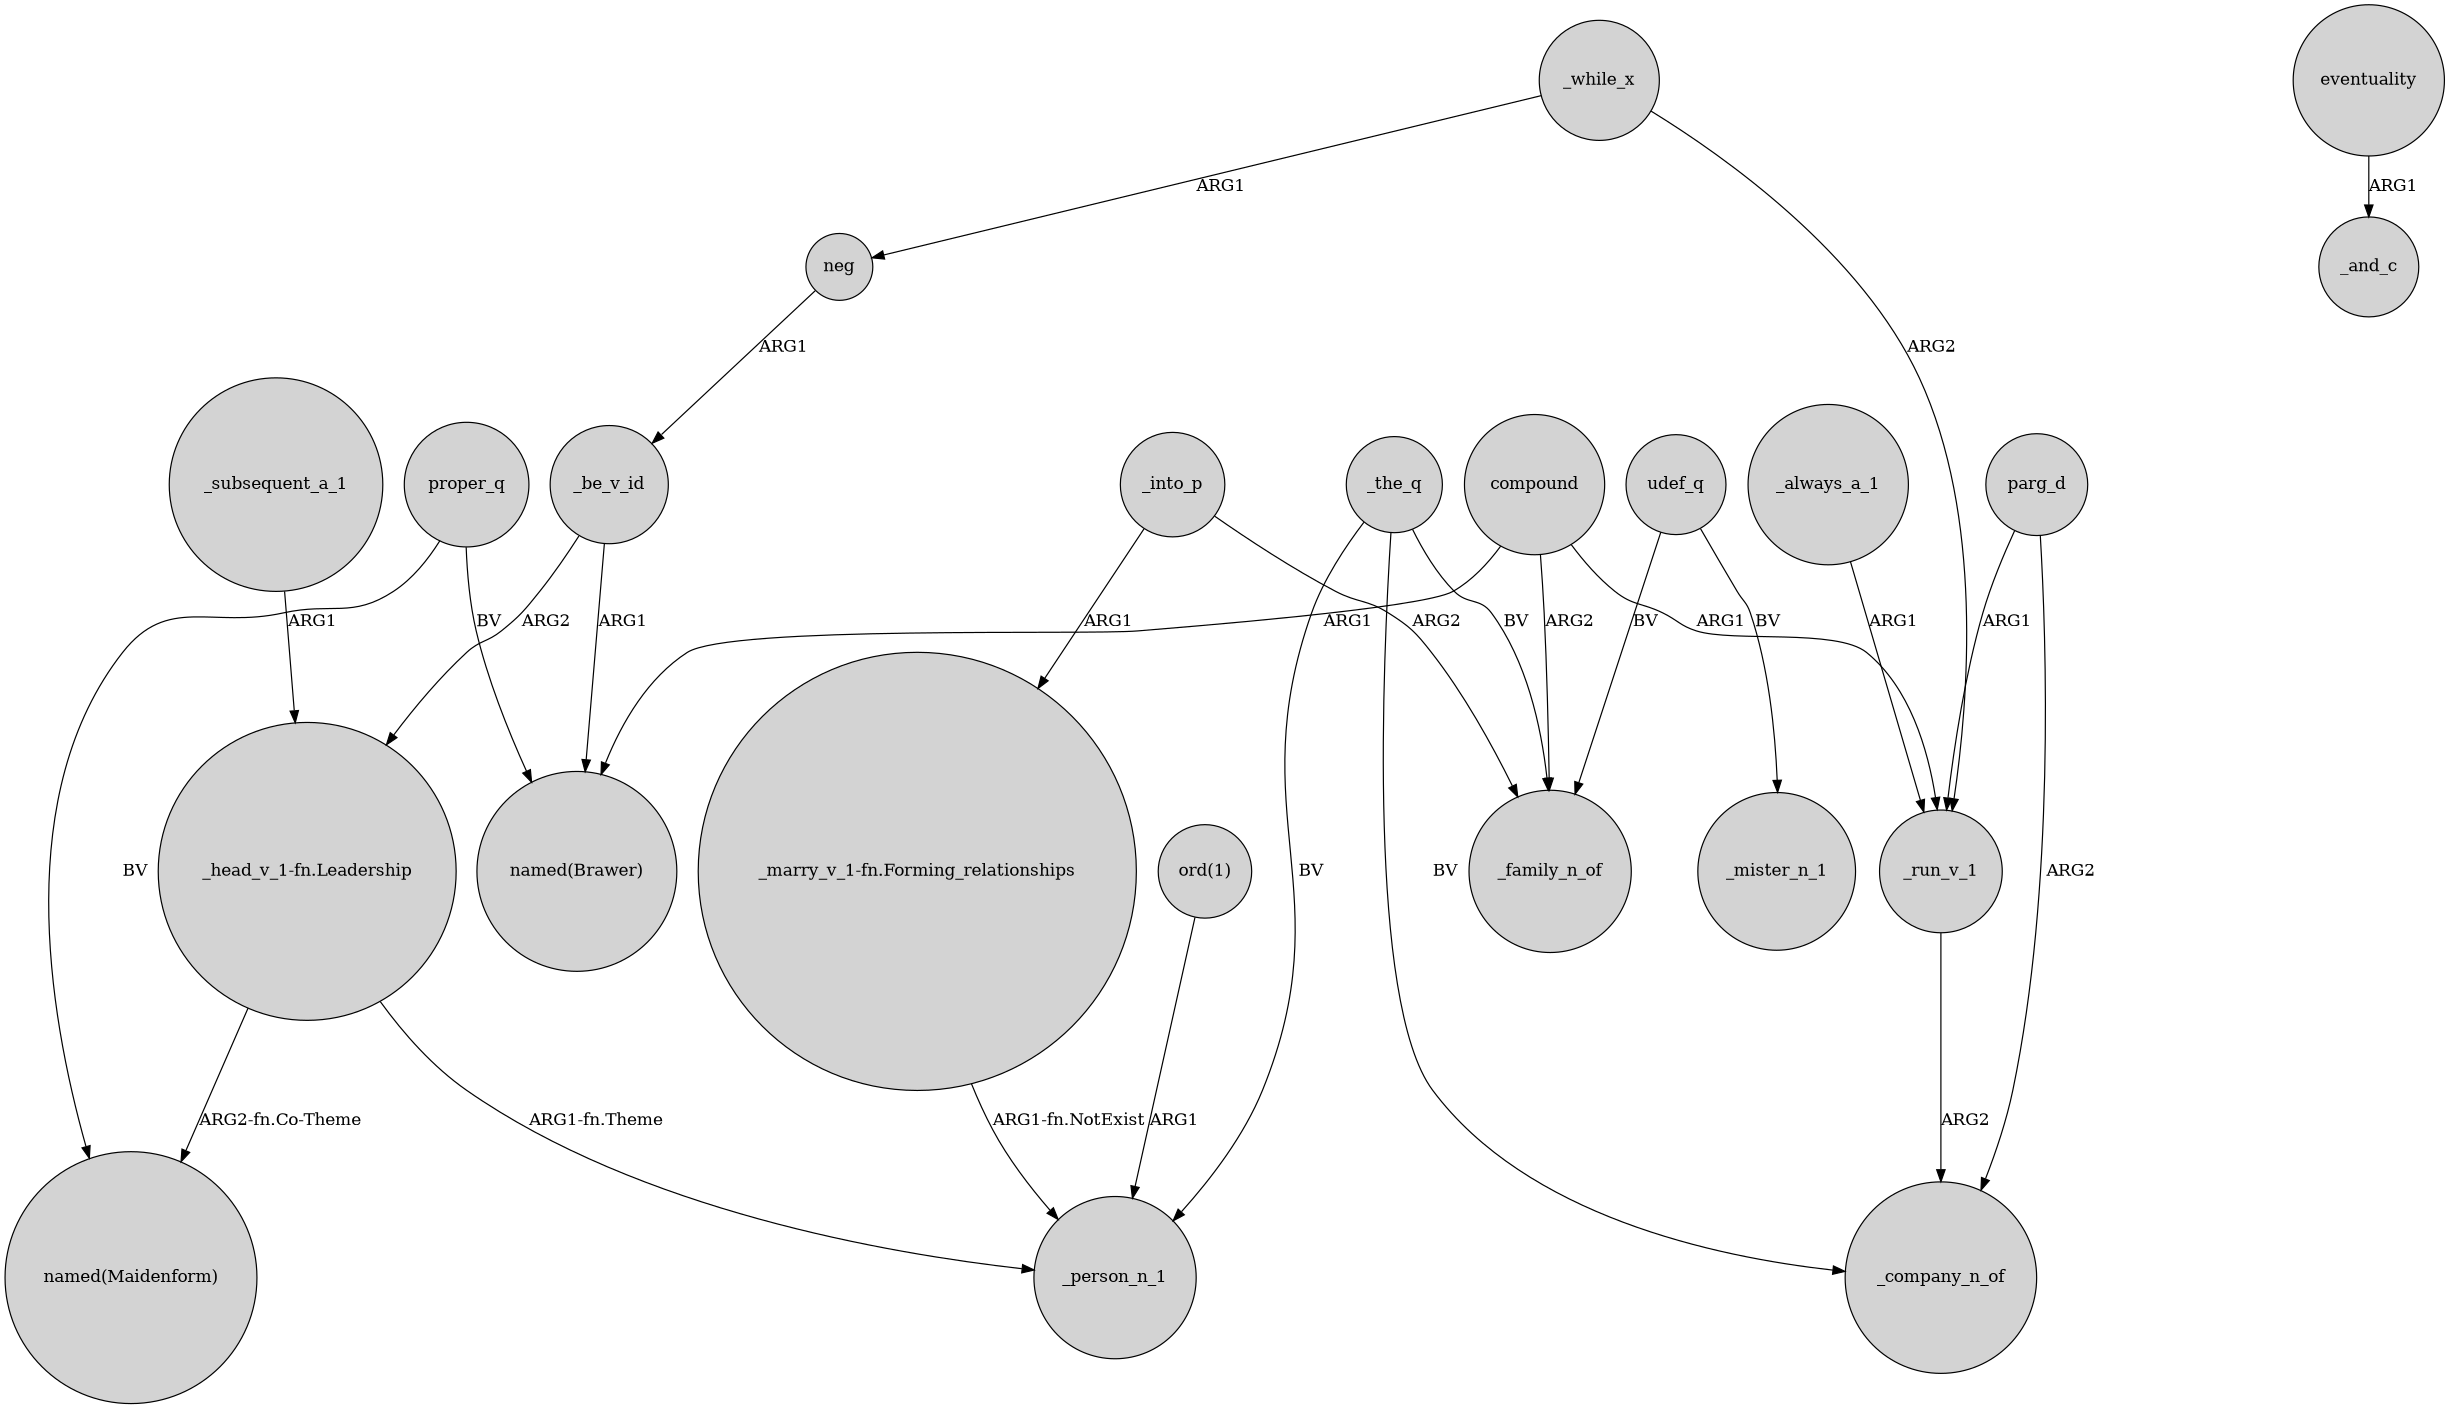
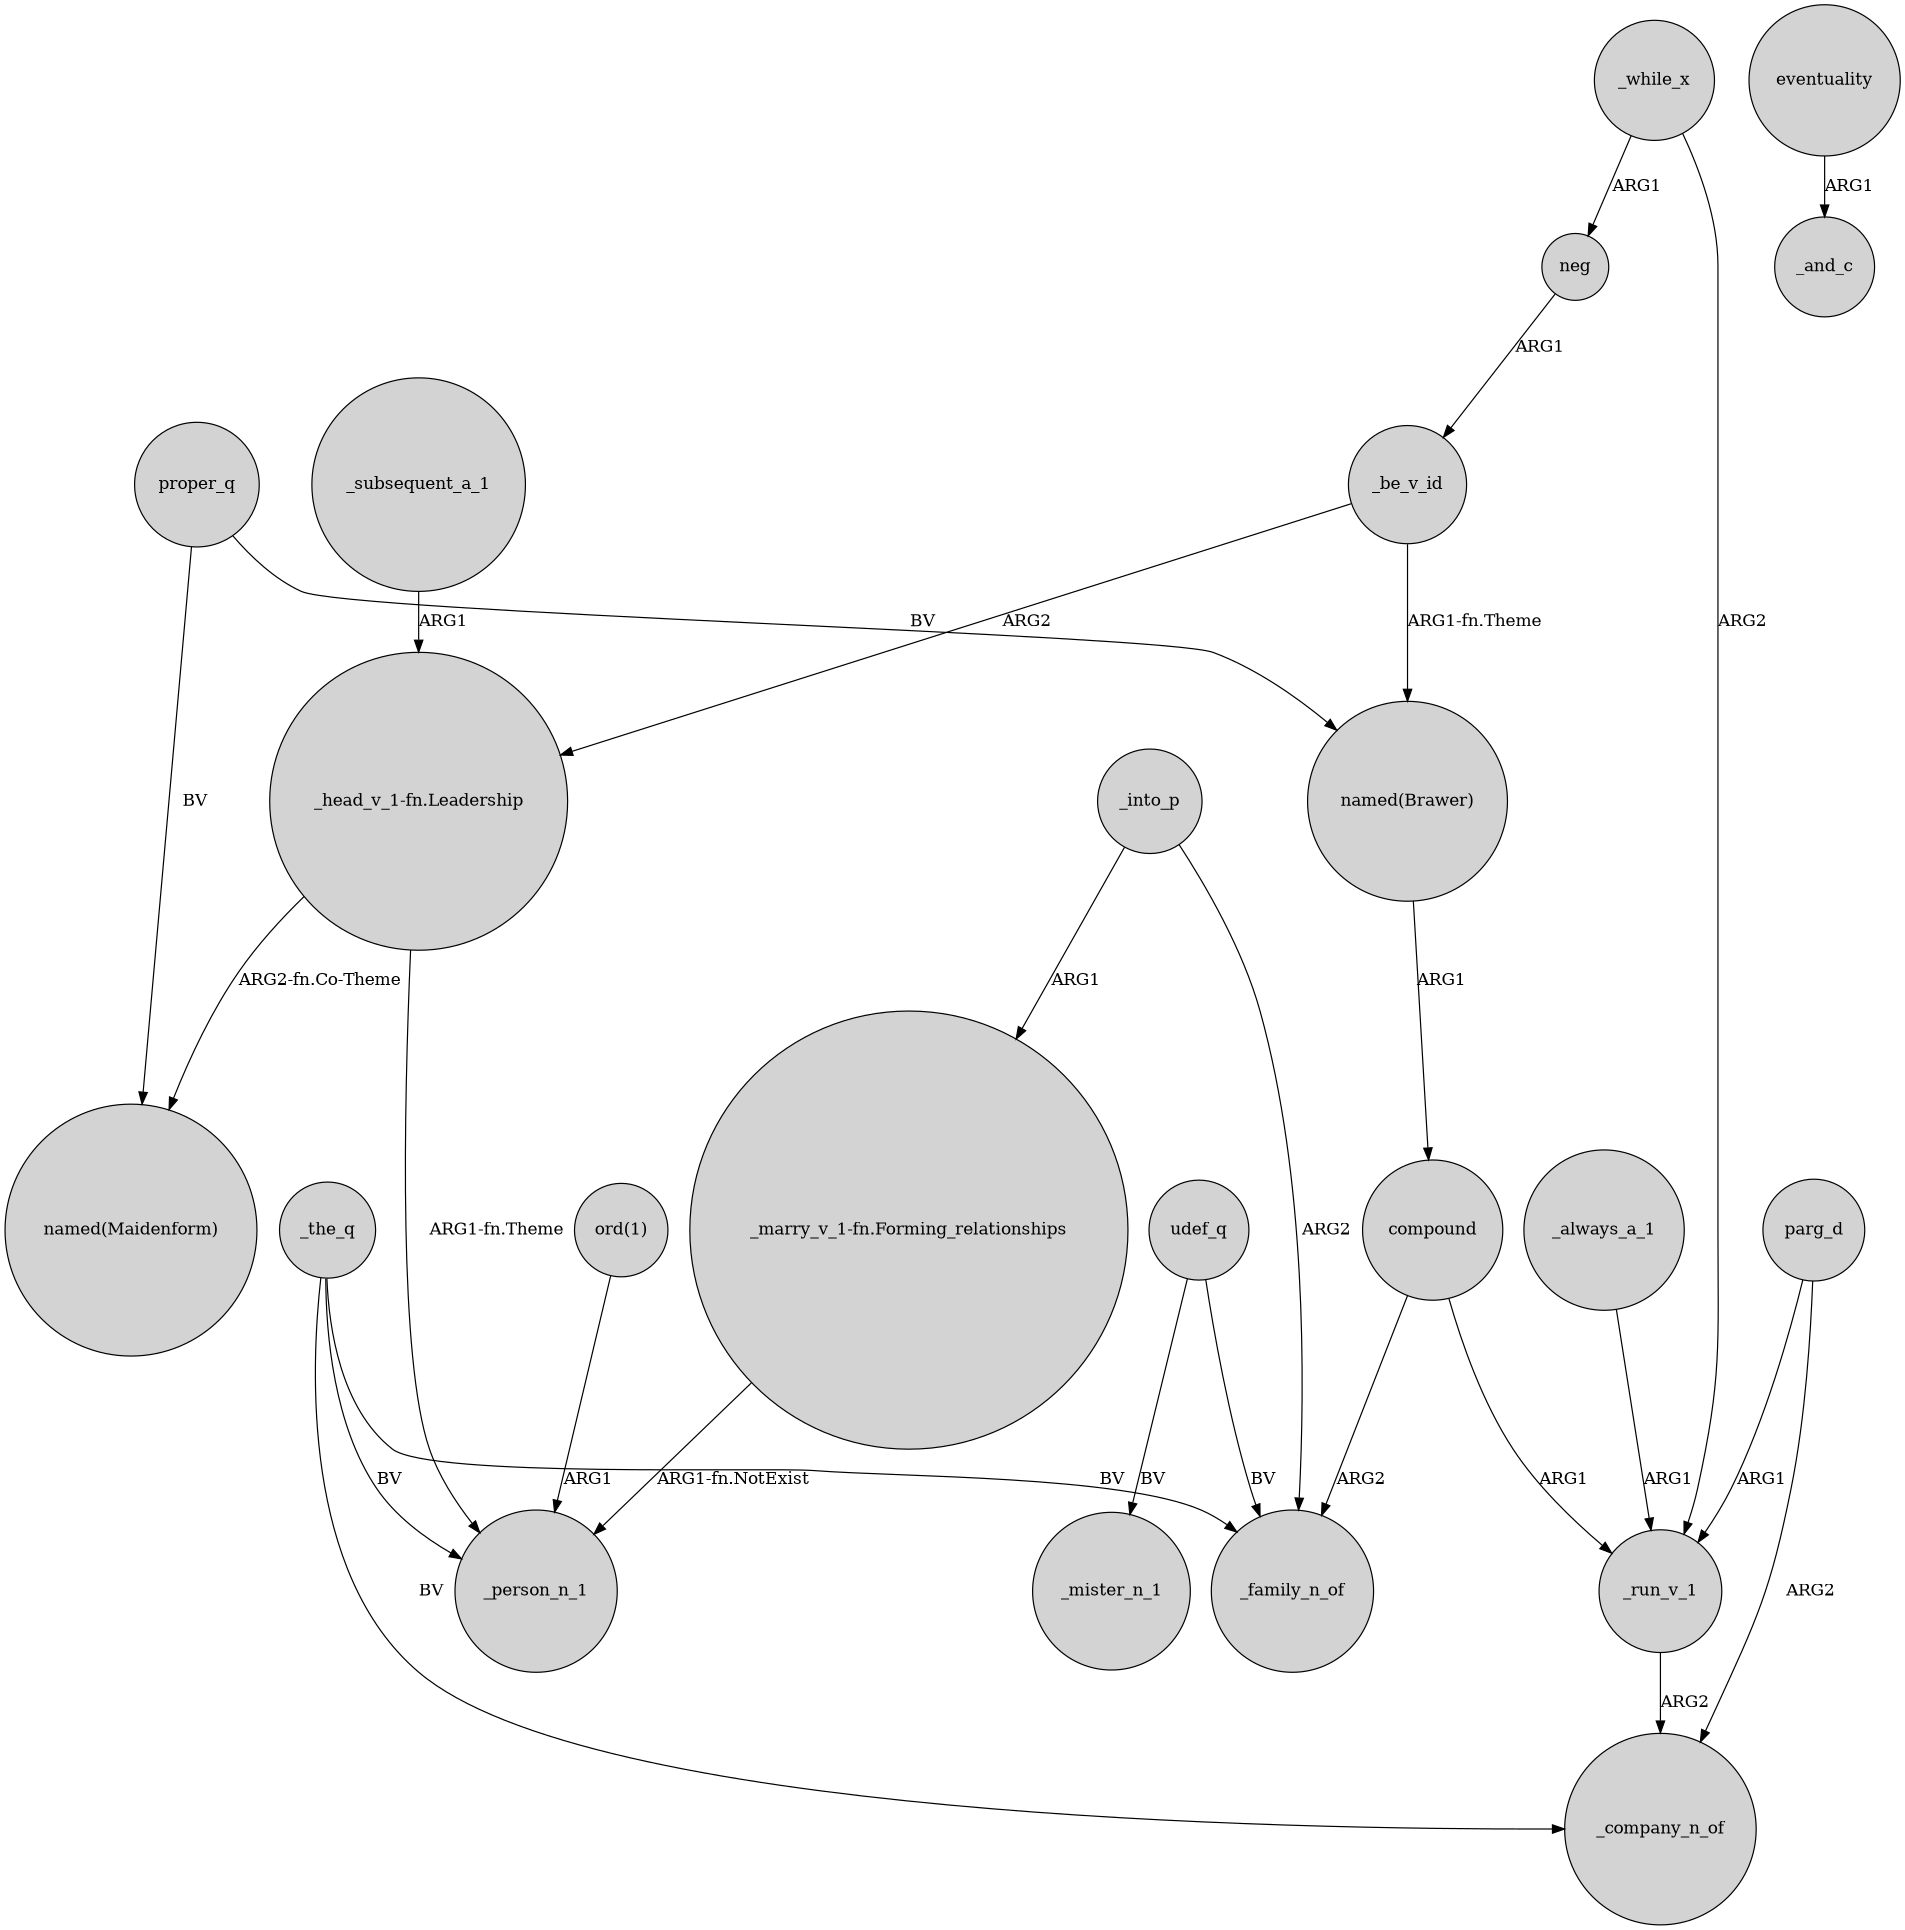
edge "_be_v_id" -> "named(Brawer)": label "ARG1" -> "ARG1-fn.Theme"
edge "compound" -> "named(Brawer)": reversed
